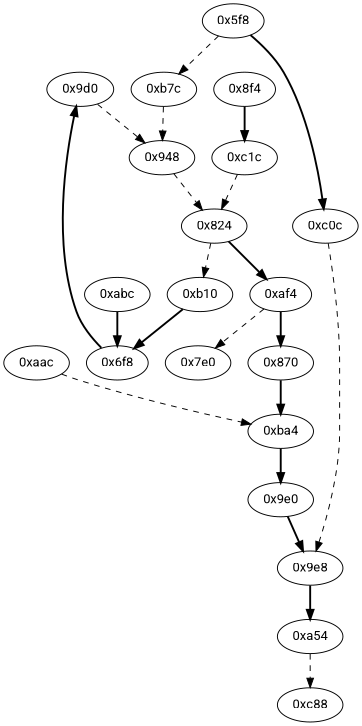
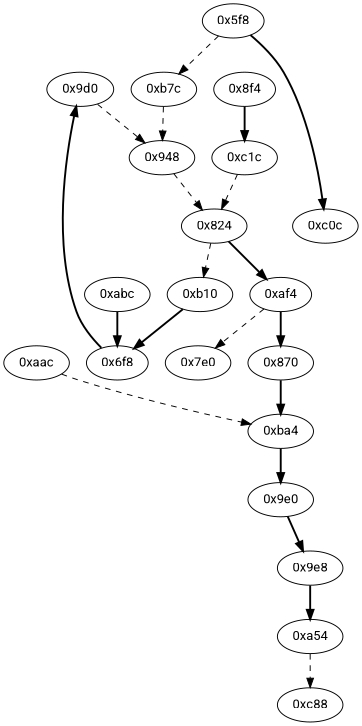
edge "0xc0c" -> "0x9e8": removed
